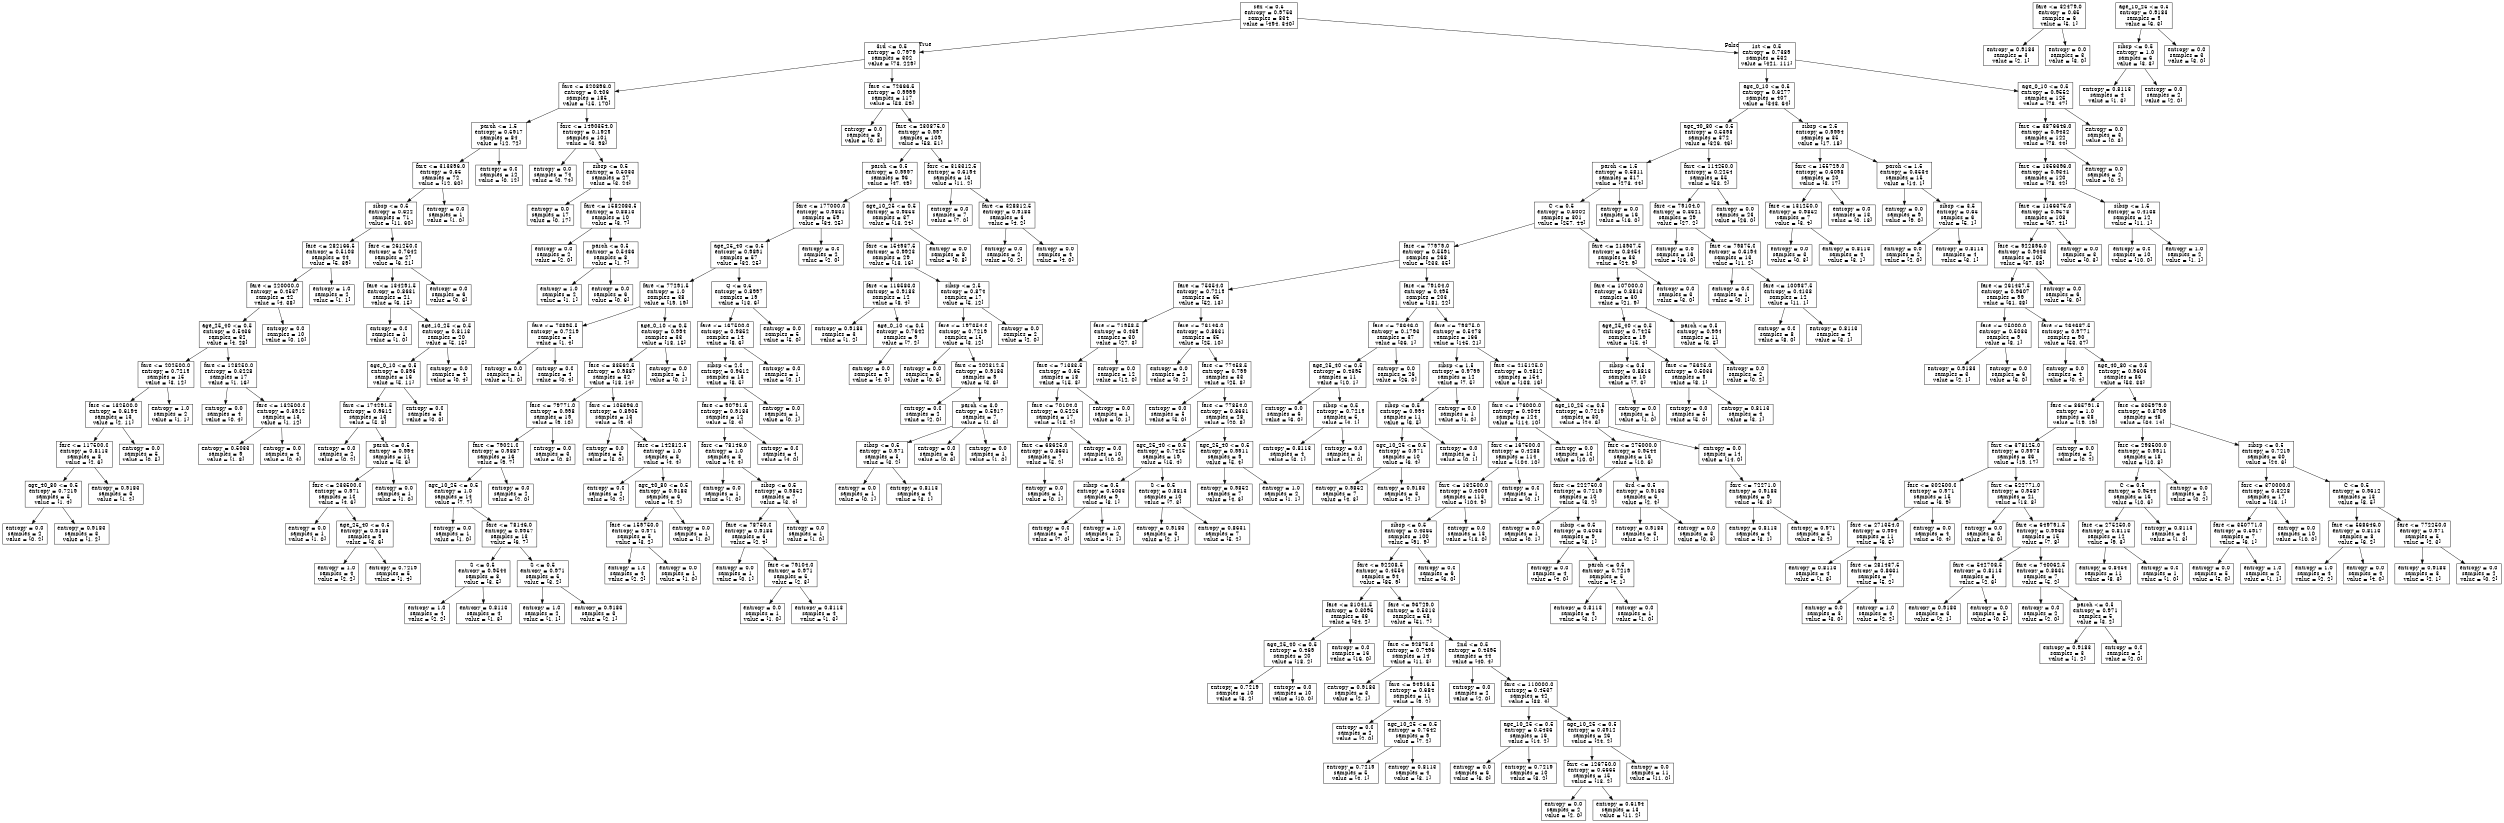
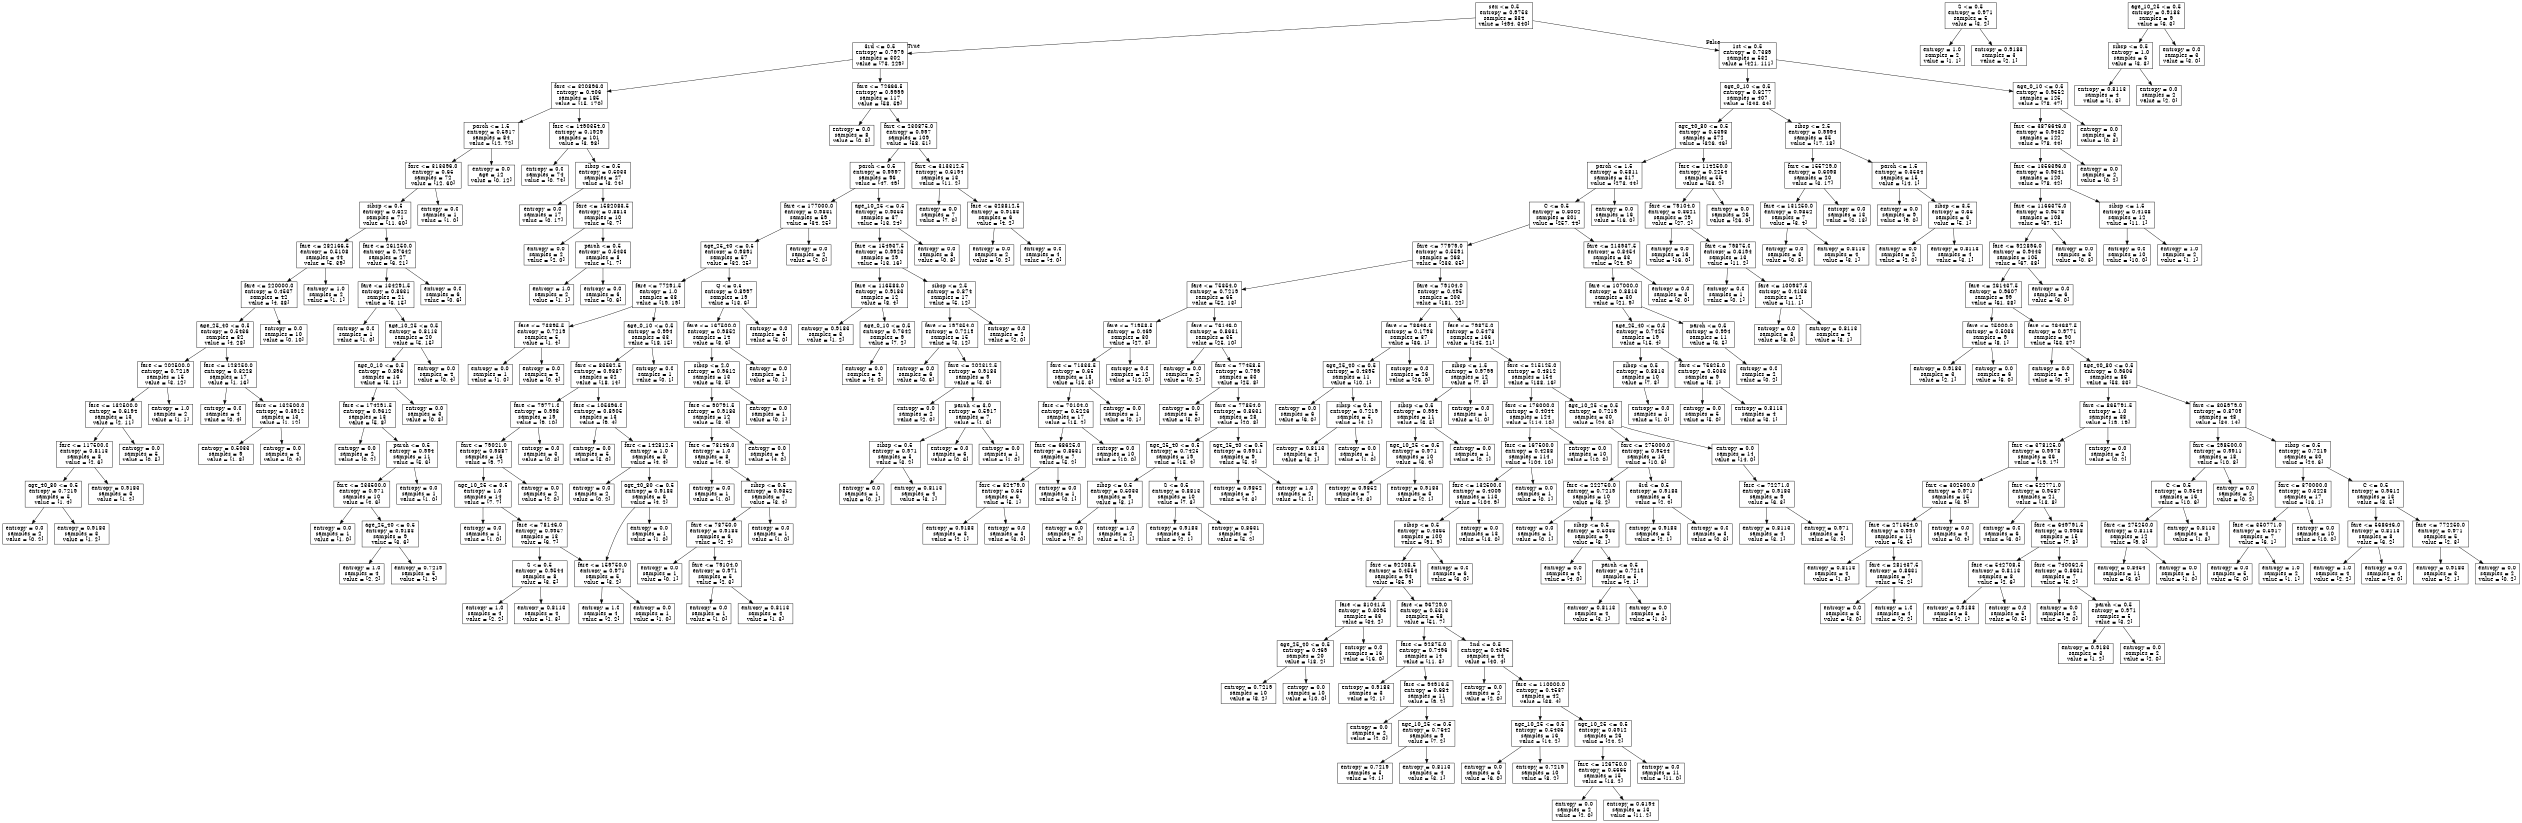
node "entropy = 0.0 samples = 12 value = [0, 12]": label "entropy = 0.0 samples = 12 value = [0, 12]" -> "entropy = 0.0 age = 12 value = [0, 12]"
edge "fare <= 68625.0 entropy = 0.8631 samples = 7 value = [5, 2]" -> "fare <= 32479.0 entropy = 0.65 samples = 6 value = [5, 1]": added
edge "fare <= 78146.0 entropy = 0.9957 samples = 13 value = [6, 7]" -> "S <= 0.5 entropy = 0.971 samples = 5 value = [3, 2]": now "fare <= 78146.0 entropy = 0.9957 samples = 13 value = [6, 7]" -> "fare <= 159750.0 entropy = 0.971 samples = 5 value = [3, 2]"
